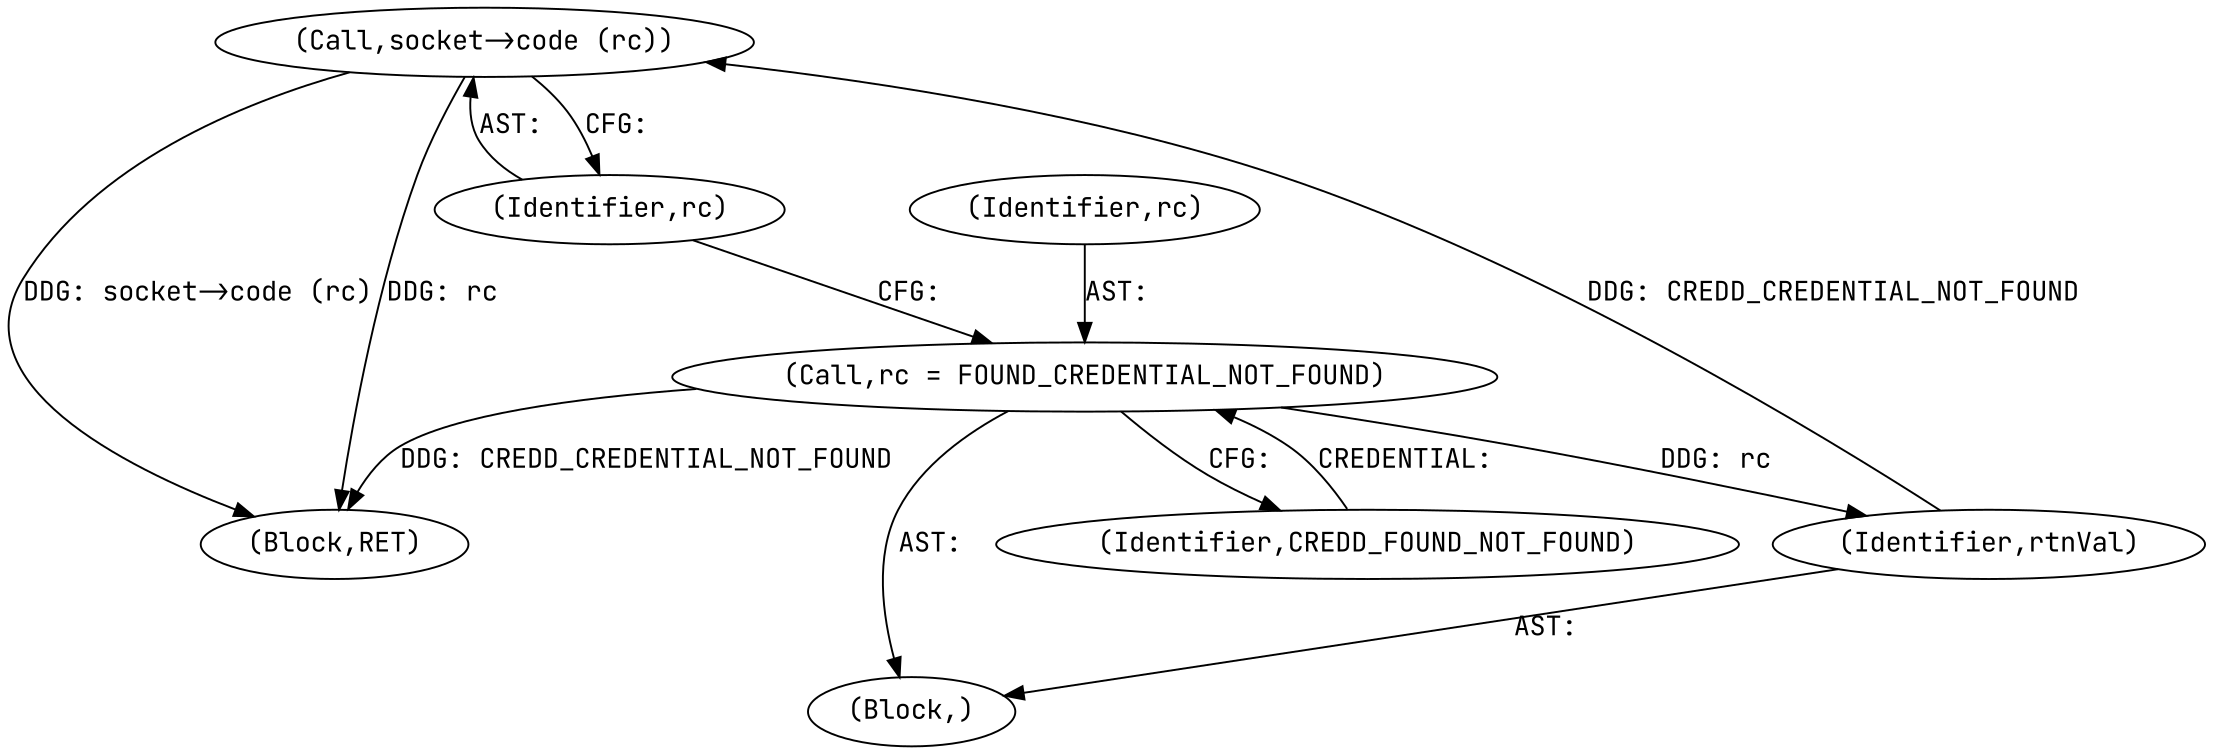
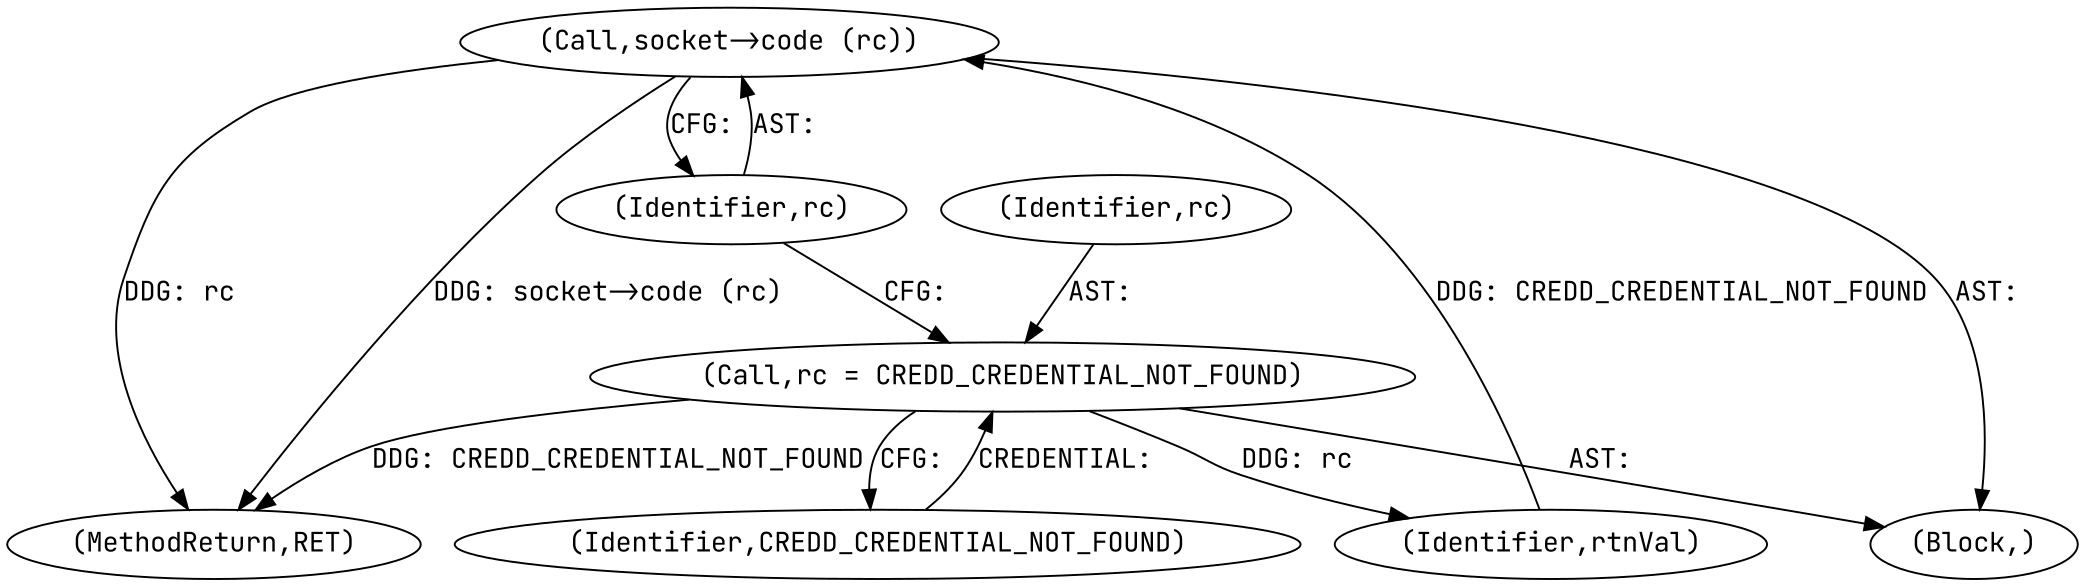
node "(Call,rc = FOUND_CREDENTIAL_NOT_FOUND)": label "(Call,rc = FOUND_CREDENTIAL_NOT_FOUND)" -> "(Call,rc = CREDD_CREDENTIAL_NOT_FOUND)"
node "(Block,RET)": label "(Block,RET)" -> "(MethodReturn,RET)"
node "(Identifier,CREDD_FOUND_NOT_FOUND)": label "(Identifier,CREDD_FOUND_NOT_FOUND)" -> "(Identifier,CREDD_CREDENTIAL_NOT_FOUND)"
edge "(Identifier,rtnVal)" -> "(Block,)": now "(Call,socket->code (rc))" -> "(Block,)"
